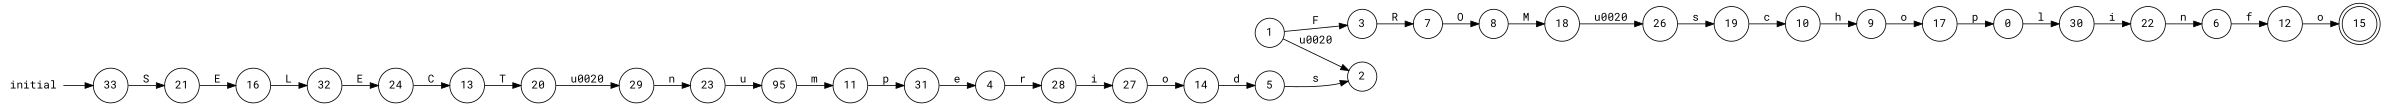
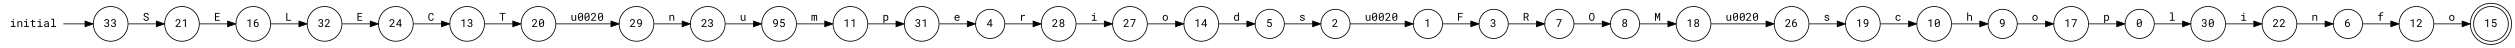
edge "1" -> "2": reversed
